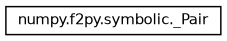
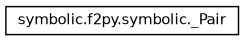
node "numpy.f2py.symbolic._Pair": label "numpy.f2py.symbolic._Pair" -> "symbolic.f2py.symbolic._Pair"
